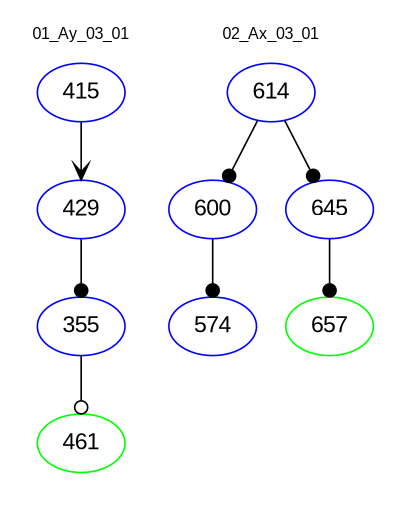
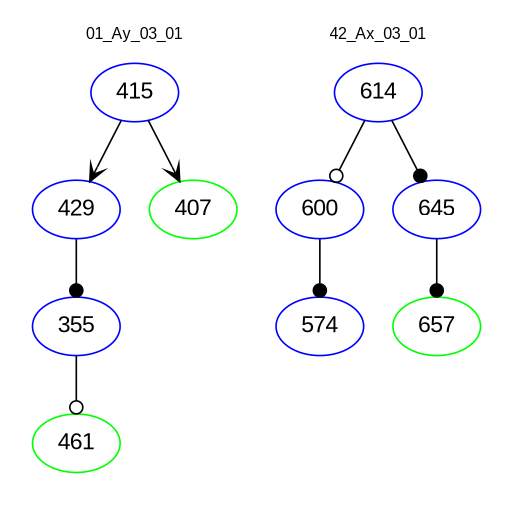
cluster "02_Ax_03_01": label "02_Ax_03_01" -> "42_Ax_03_01"
edge "614" -> "600": arrowhead dot -> odot
node "407": added
